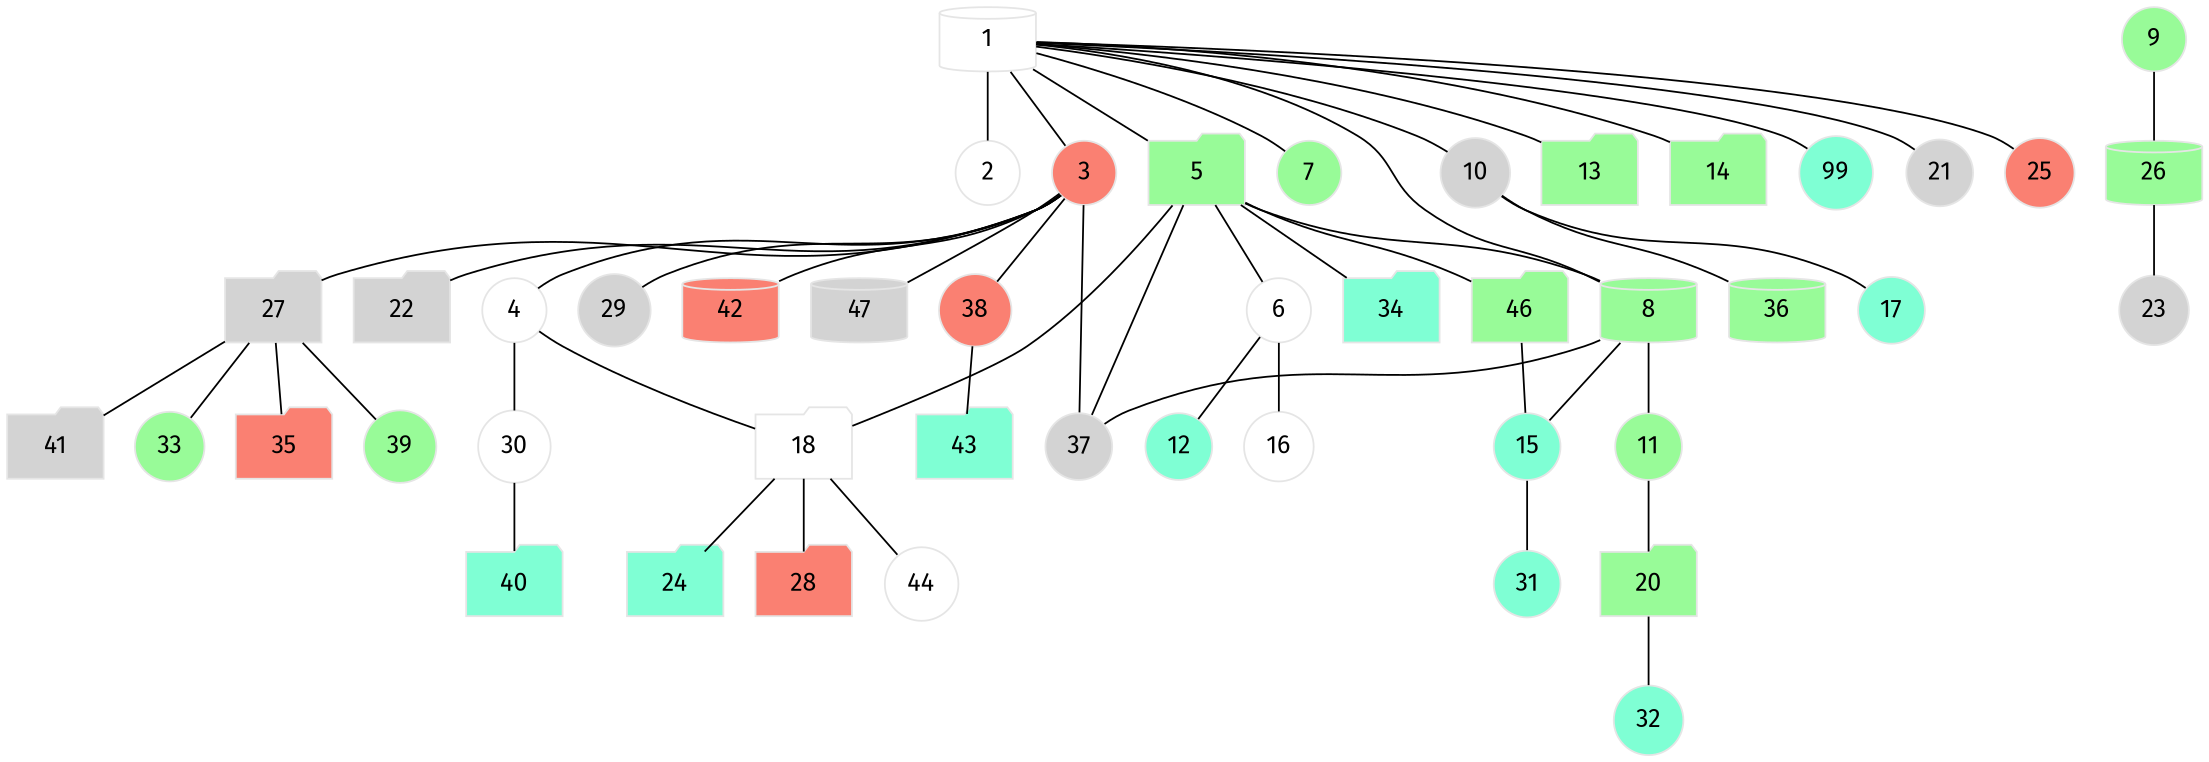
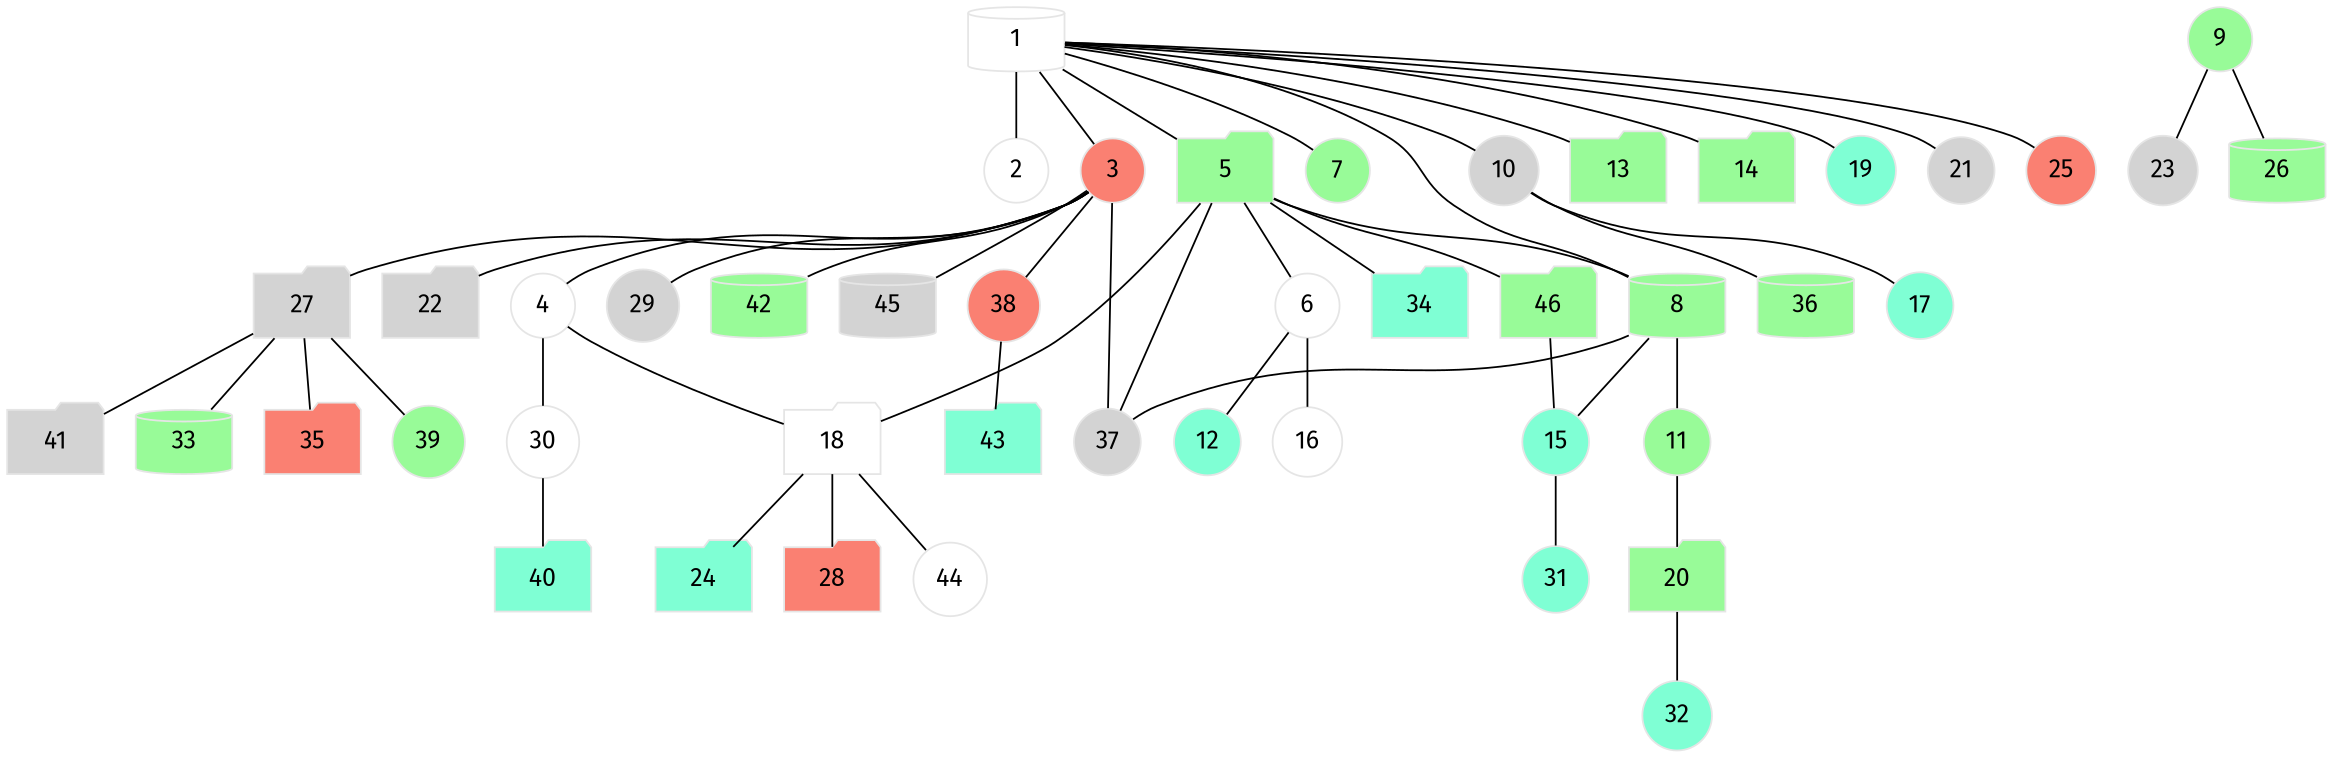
node "99": label "99" -> "19"
edge "26" -- "23": now "9" -- "23"
node "42": fillcolor salmon -> palegreen
node "47": label "47" -> "45"
node "33": shape circle -> cylinder
